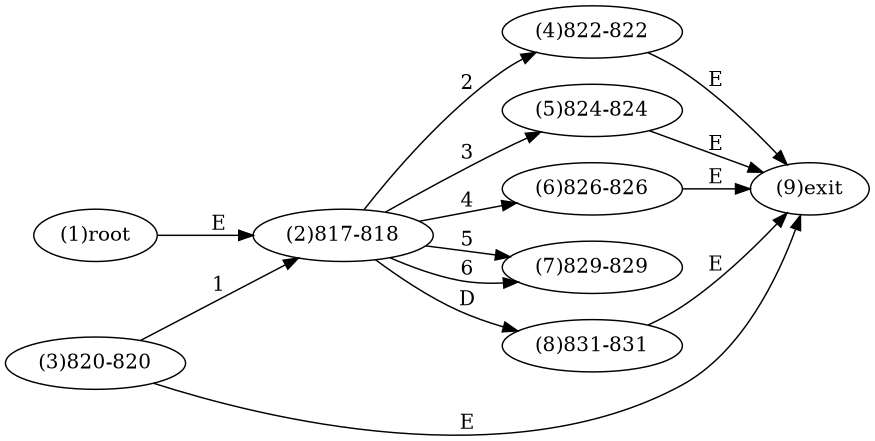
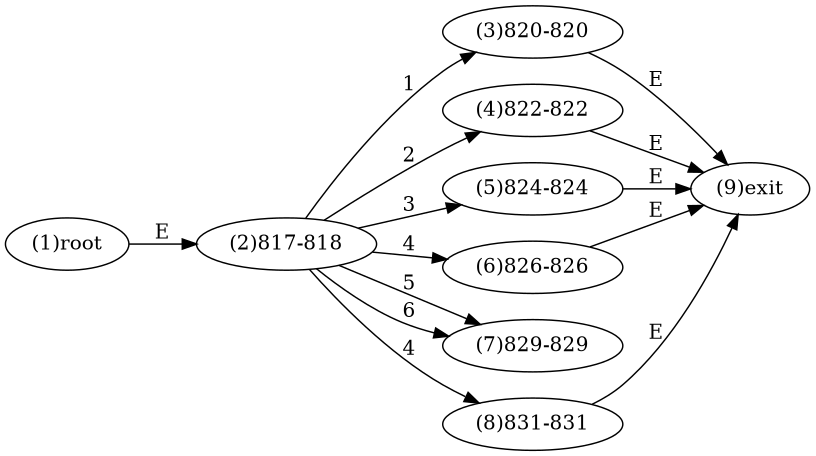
edge "(2)817-818" -> "(8)831-831": label "D" -> "4"
edge "(3)820-820" -> "(2)817-818": reversed
